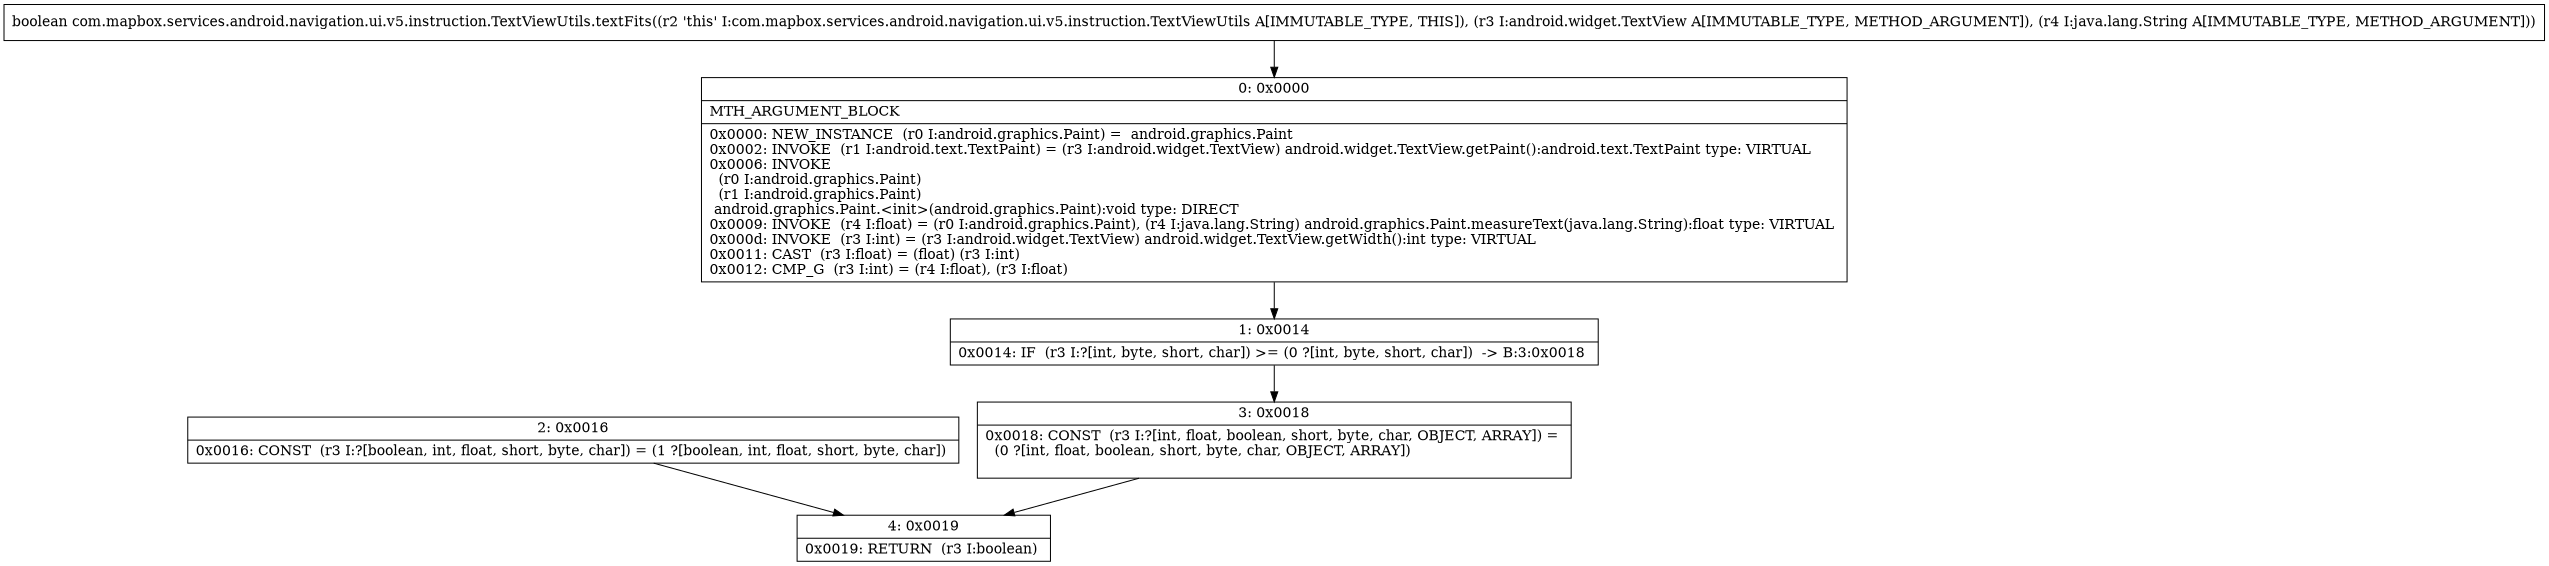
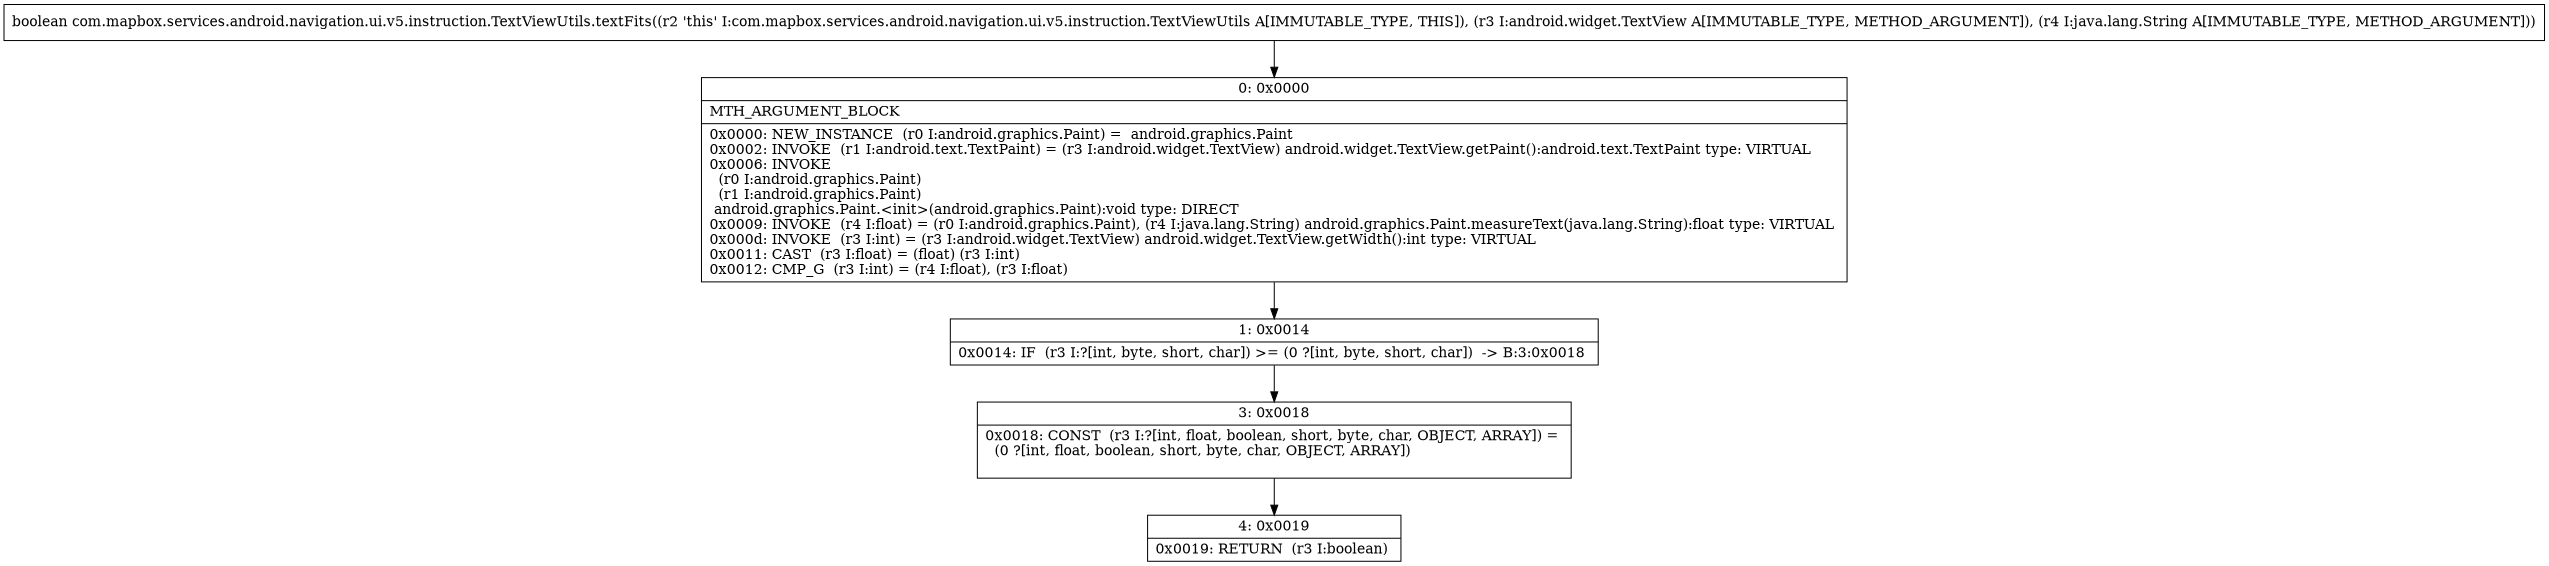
node "2: 0x0016": removed
